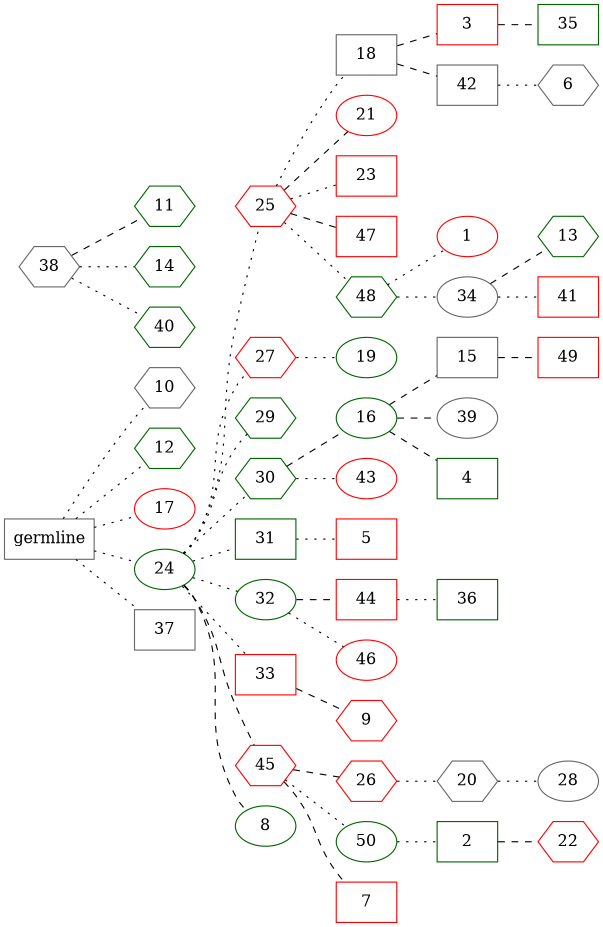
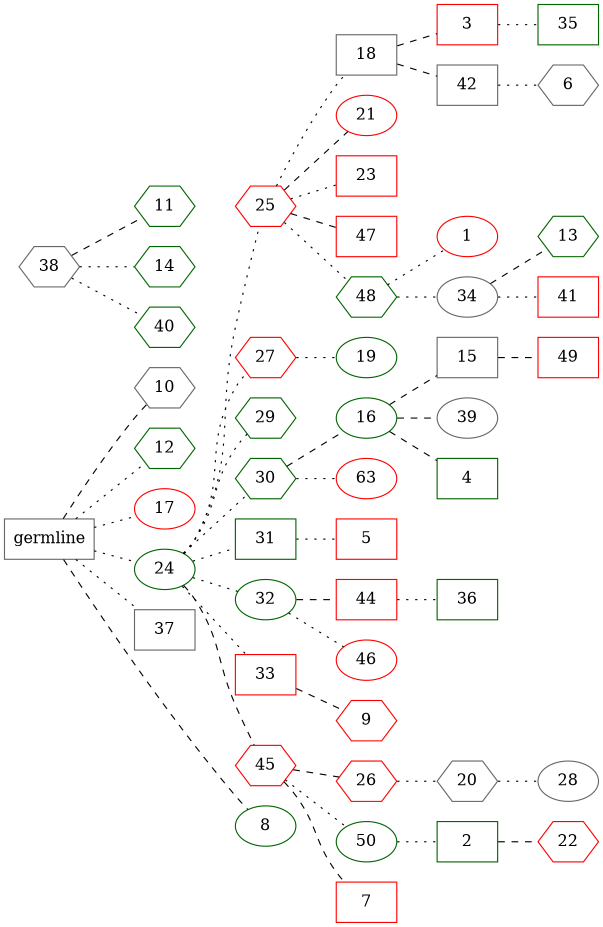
edge "3" -- "35": style dashed -> dotted
edge "10" -- "germline": style dotted -> dashed
node "43": label "43" -> "63"
edge "24" -- "8": now "germline" -- "8"
